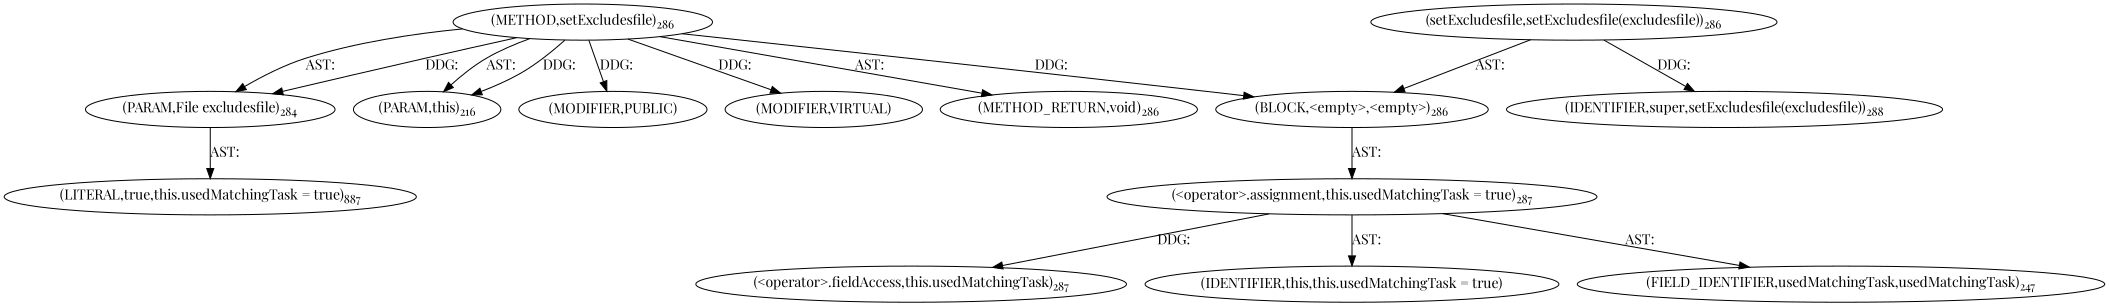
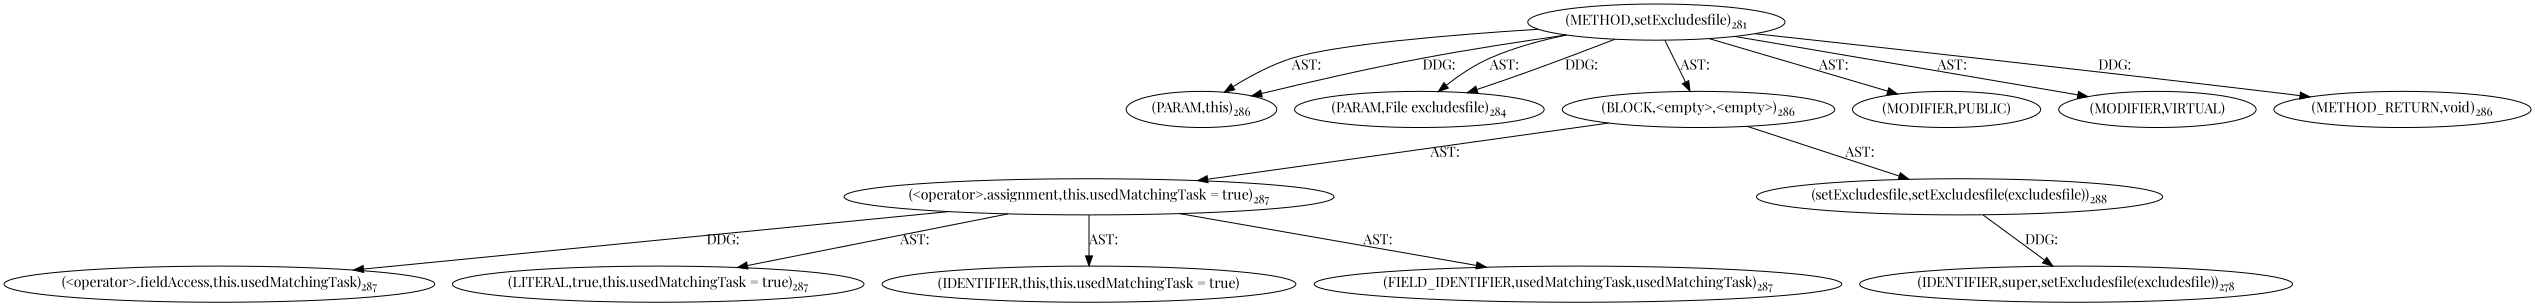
node "(METHOD,setExcludesfile)": text "286" -> "281"
node "(setExcludesfile,setExcludesfile(excludesfile))": text "286" -> "288"
edge "(setExcludesfile,setExcludesfile(excludesfile))" -> "(BLOCK,<empty>,<empty>)": reversed
edge "(METHOD,setExcludesfile)" -> "(MODIFIER,PUBLIC)": label "DDG: " -> "AST: "
edge "(METHOD,setExcludesfile)" -> "(MODIFIER,VIRTUAL)": label "DDG: " -> "AST: "
edge "(METHOD,setExcludesfile)" -> "(METHOD_RETURN,void)": label "AST: " -> "DDG: "
edge "(METHOD,setExcludesfile)" -> "(BLOCK,<empty>,<empty>)": label "DDG: " -> "AST: "
node "(PARAM,this)": text "216" -> "286"
node "(IDENTIFIER,super,setExcludesfile(excludesfile))": text "288" -> "278"
edge "(PARAM,File excludesfile)" -> "(LITERAL,true,this.usedMatchingTask = true)": now "(<operator>.assignment,this.usedMatchingTask = true)" -> "(LITERAL,true,this.usedMatchingTask = true)"
node "(LITERAL,true,this.usedMatchingTask = true)": text "887" -> "287"
node "(FIELD_IDENTIFIER,usedMatchingTask,usedMatchingTask)": text "247" -> "287"
